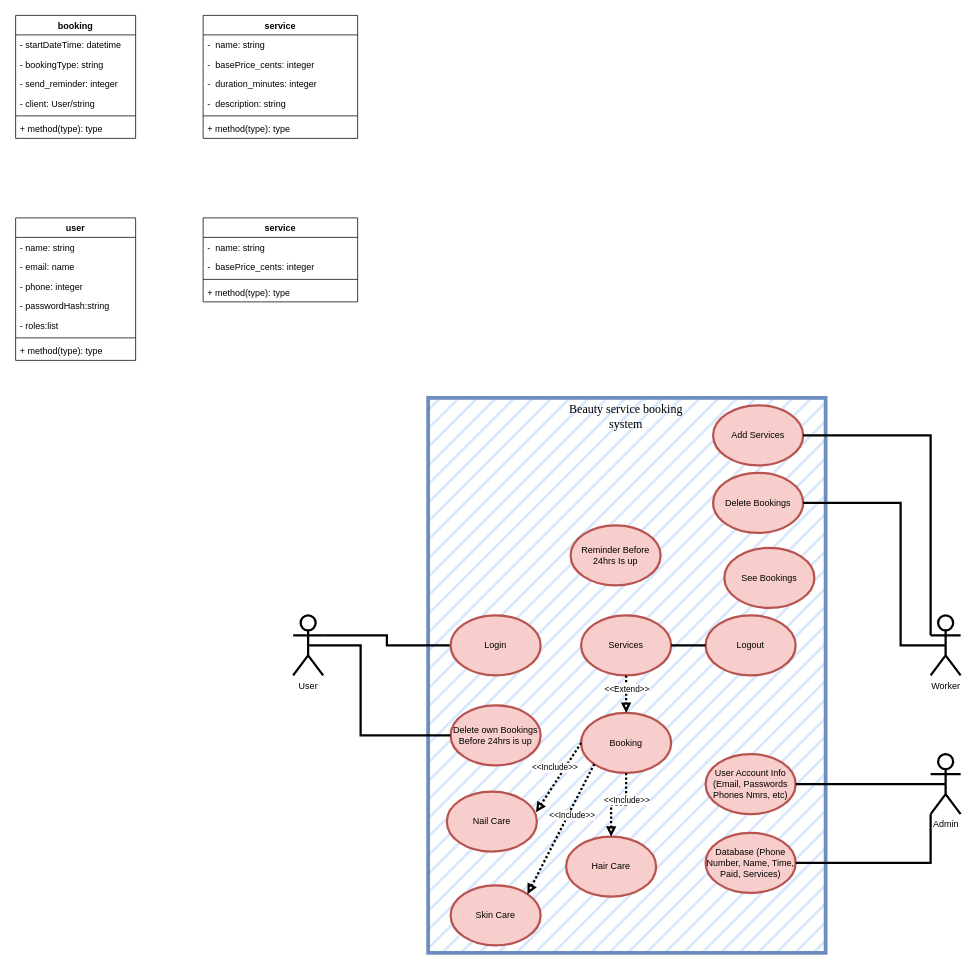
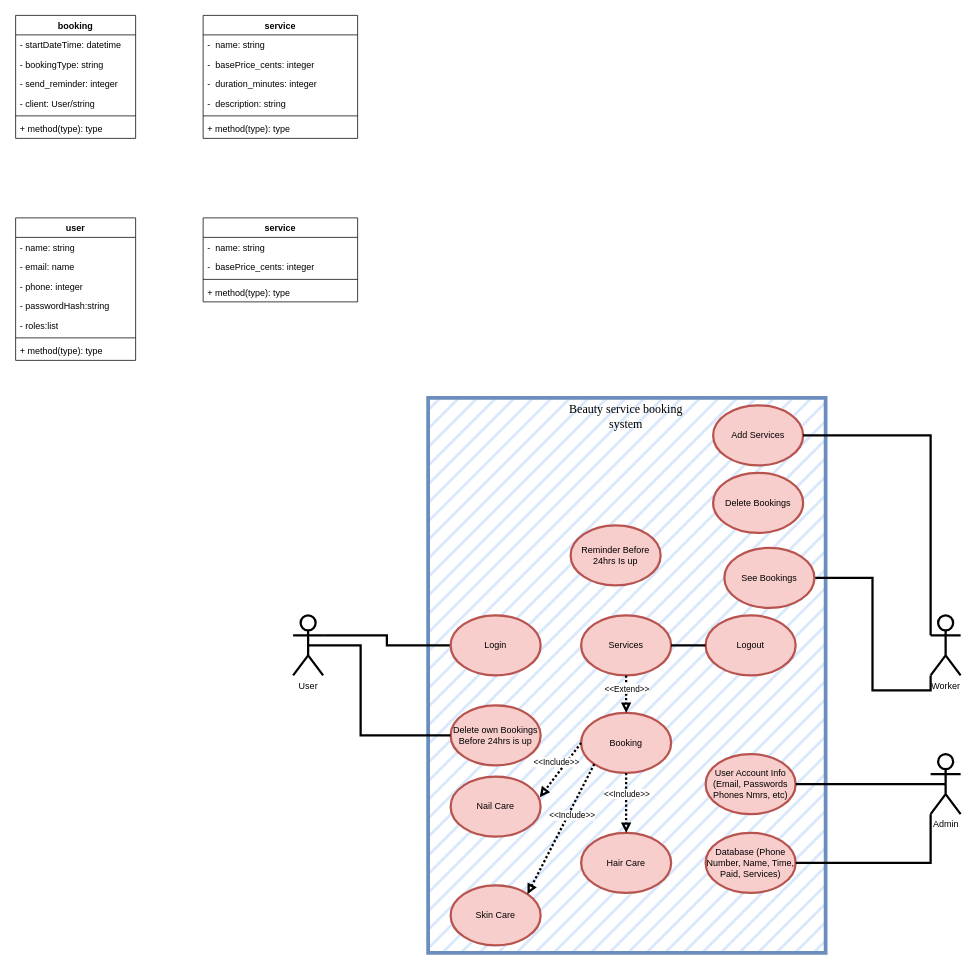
edge "Delete Bookings" -- "Worker": removed
edge "See Bookings" -- "Worker": added
node "Nail Care": moved (492, 822) -> (495, 807)
node "Hair Care": moved (611, 867) -> (626, 863)
